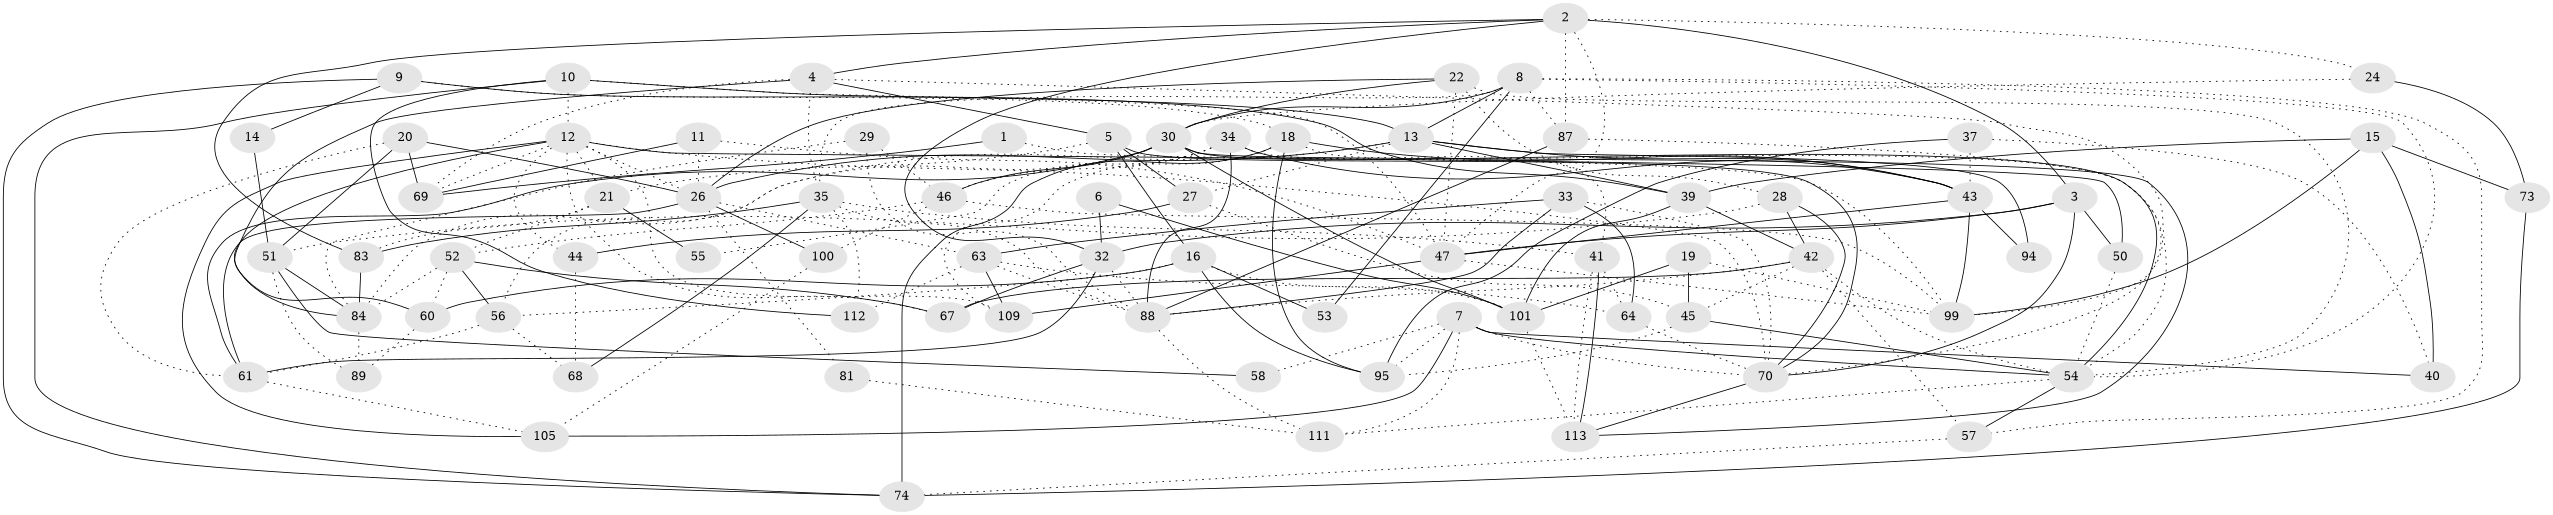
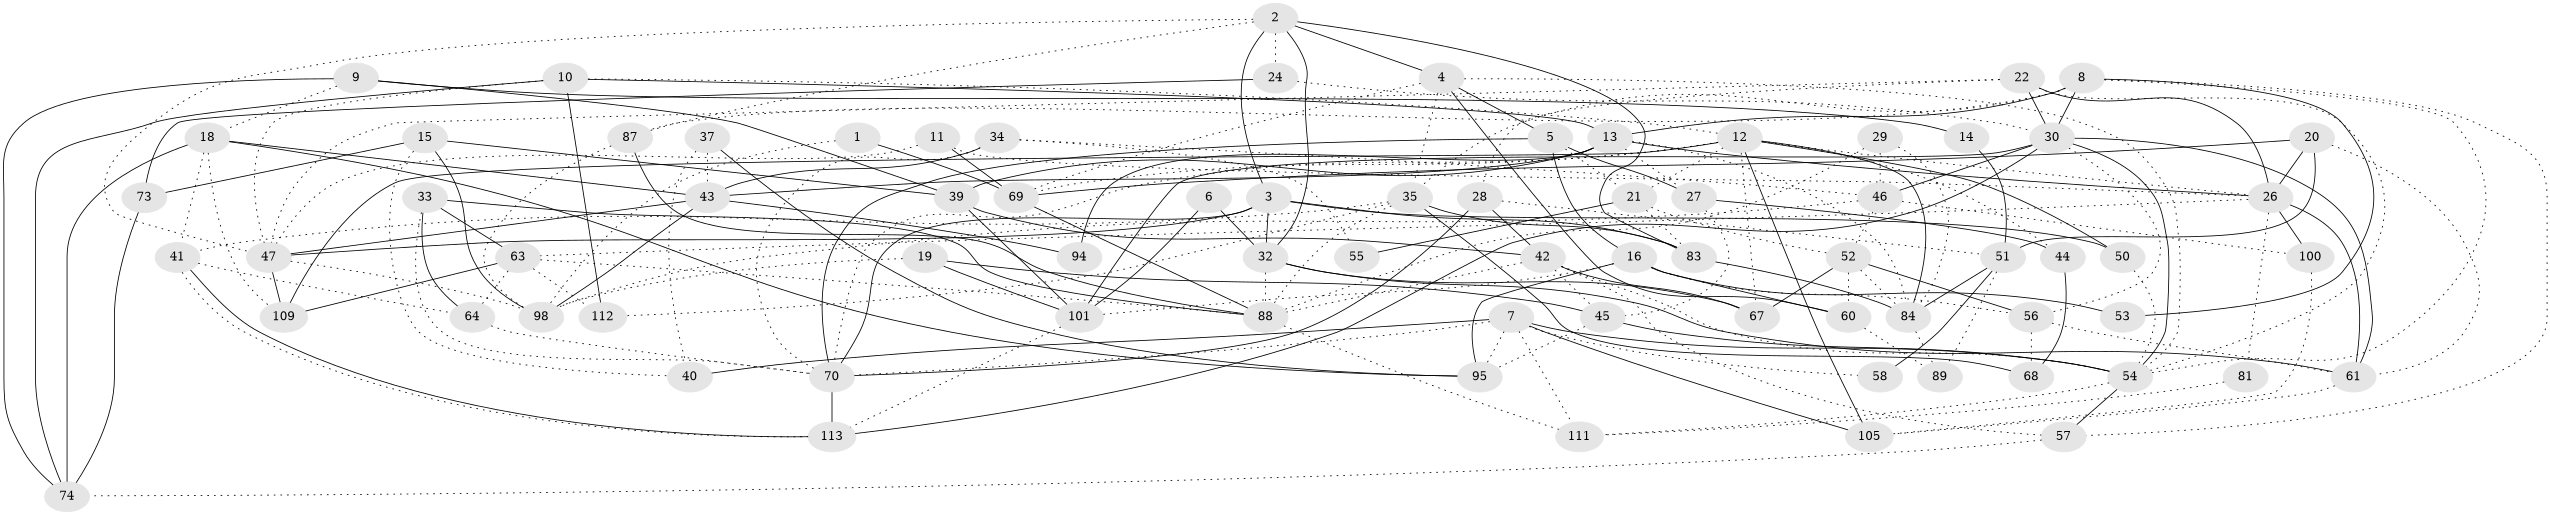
edge "3" -- "83": added
edge "34" -- "88": now "69" -- "88"
edge "15" -- "40": style solid -> dotted
edge "12" -- "109": style dotted -> solid
node "99": label "99" -> "98"
edge "44" -- "68": style dotted -> solid
